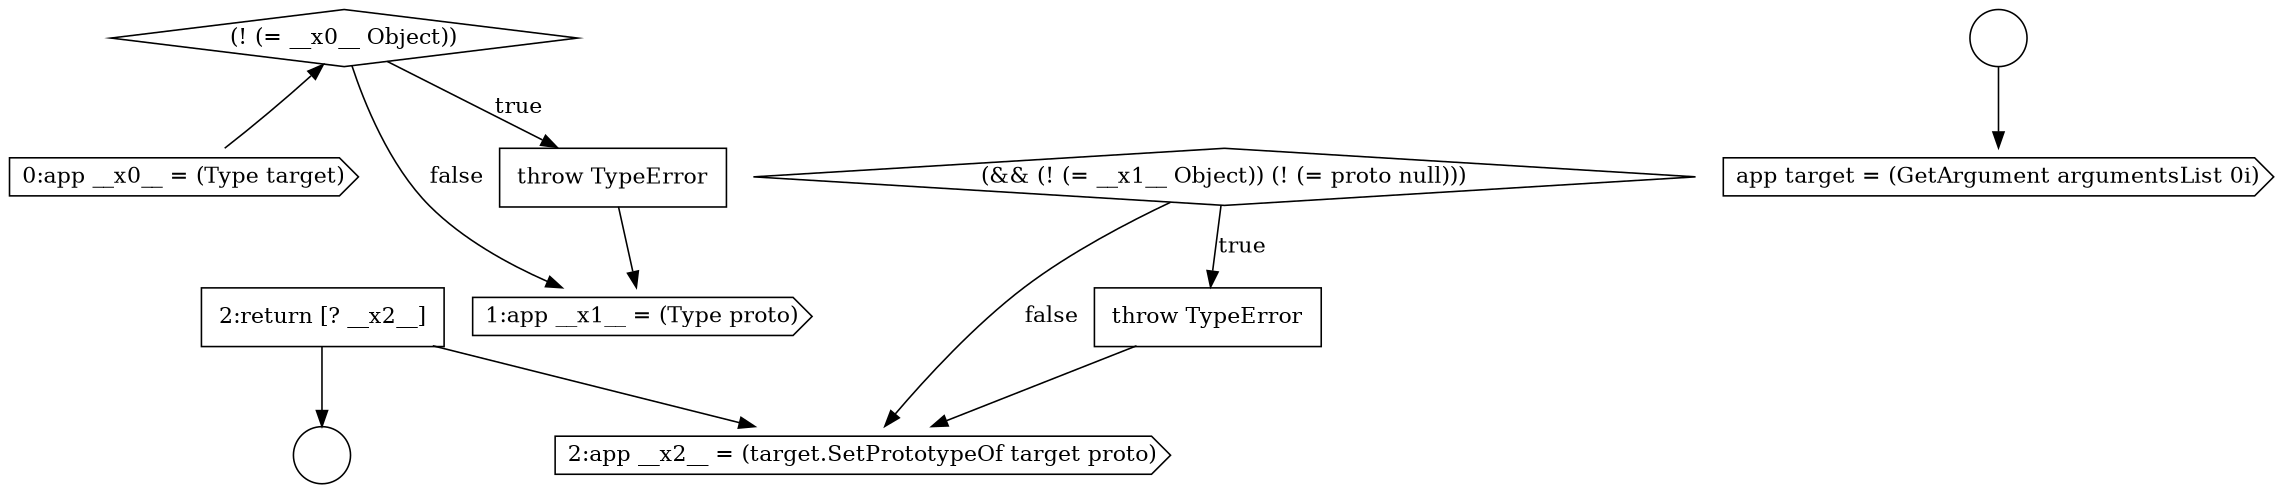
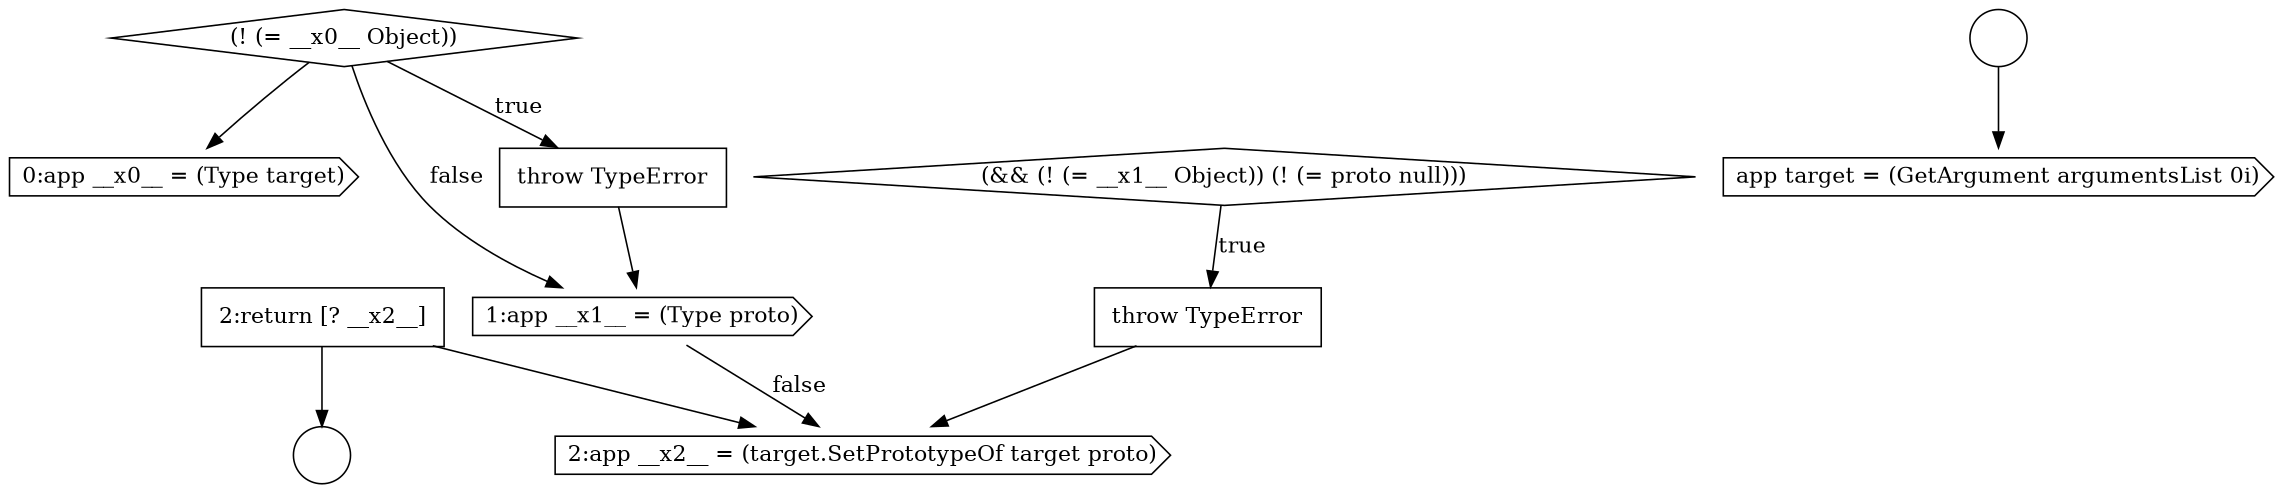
edge "0:app __x0__ = (Type target)" -> "(! (= __x0__ Object))": reversed
edge "(&& (! (= __x1__ Object)) (! (= proto null)))" -> "2:app __x2__ = (target.SetPrototypeOf target proto)": now "1:app __x1__ = (Type proto)" -> "2:app __x2__ = (target.SetPrototypeOf target proto)"
